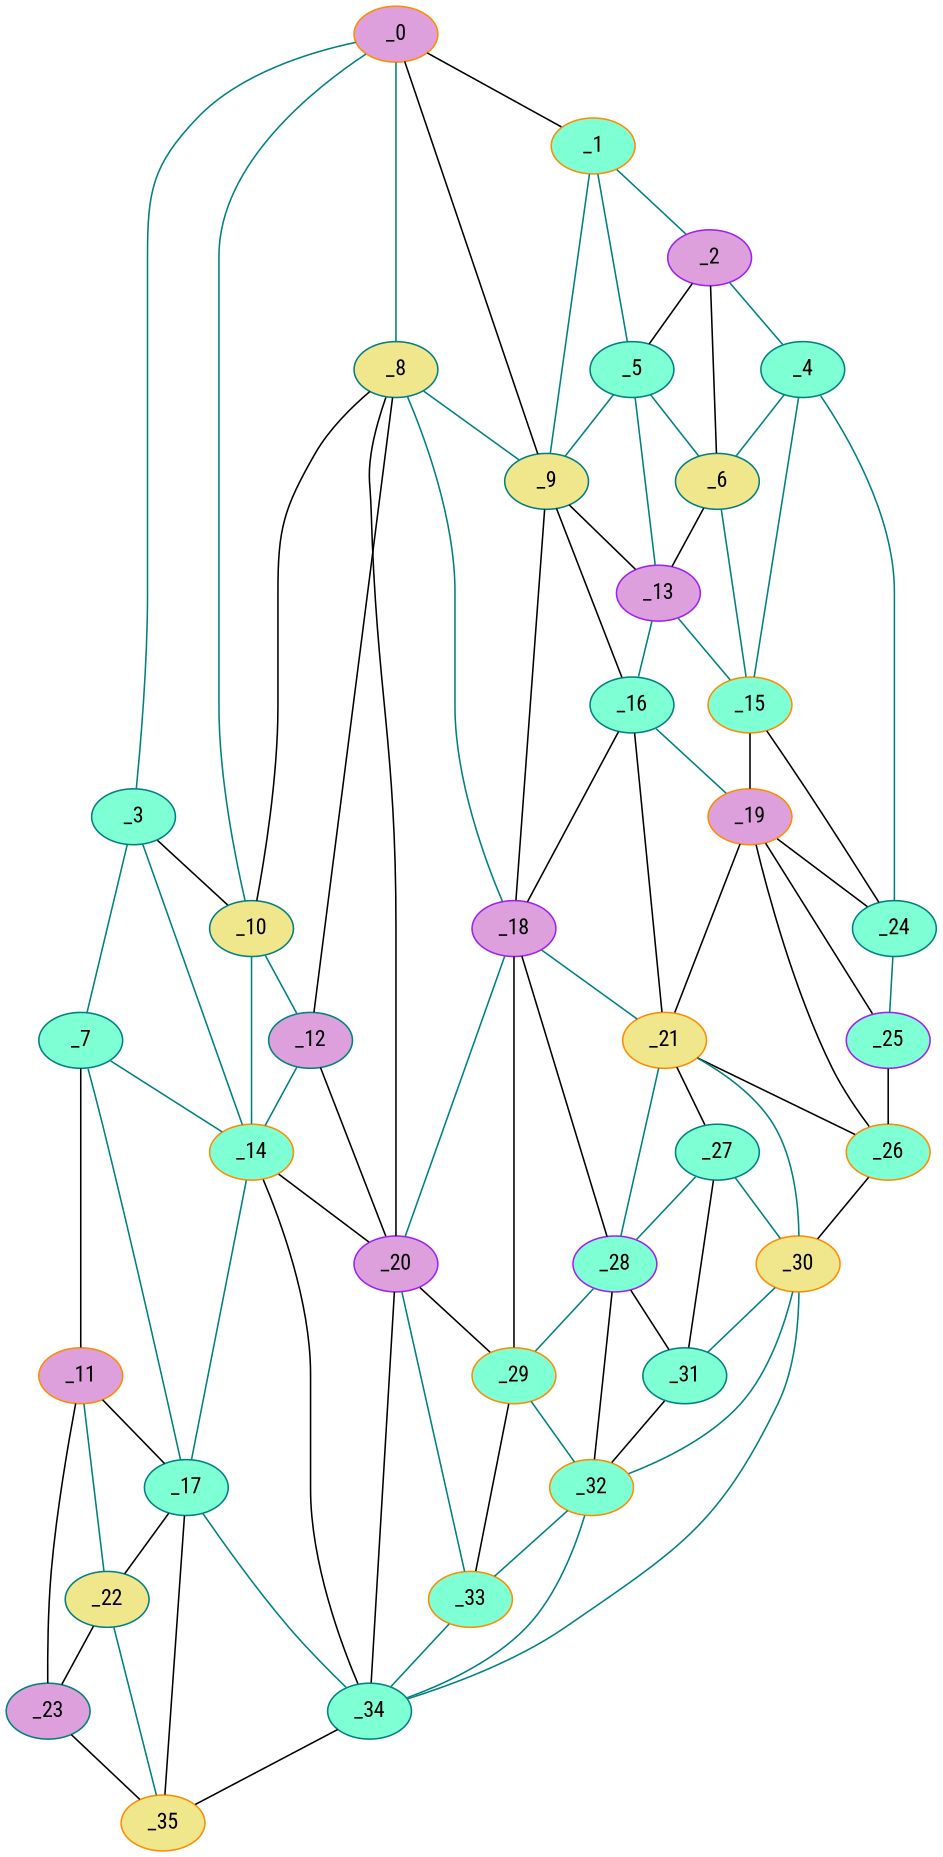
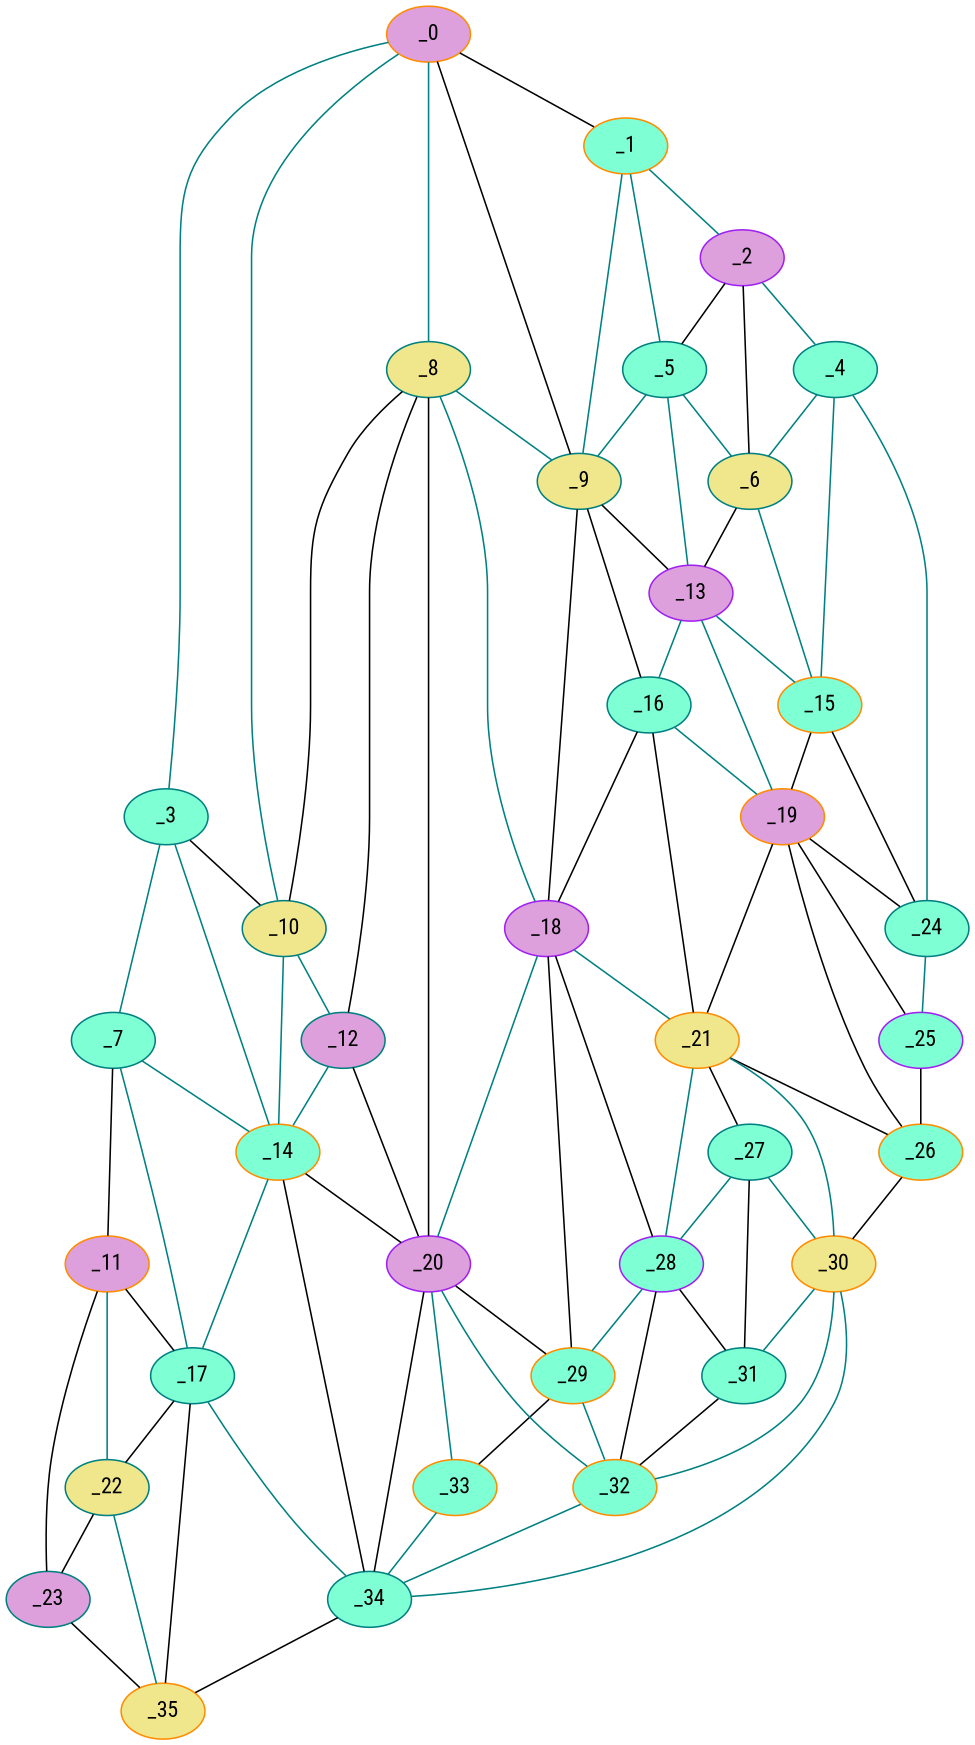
edge "_13" -- "_19": added
edge "_32" -- "_33": now "_32" -- "_20"
